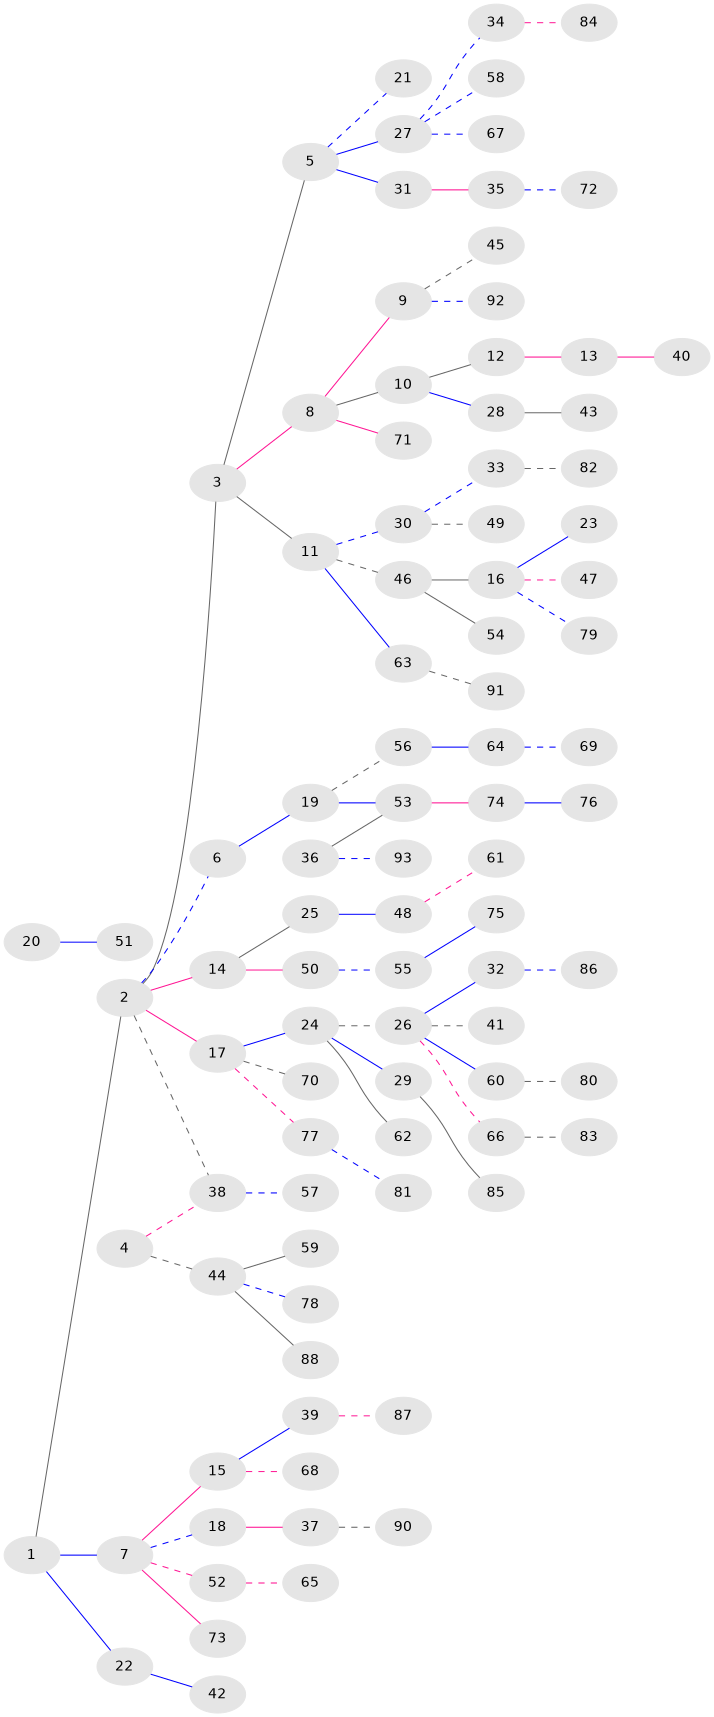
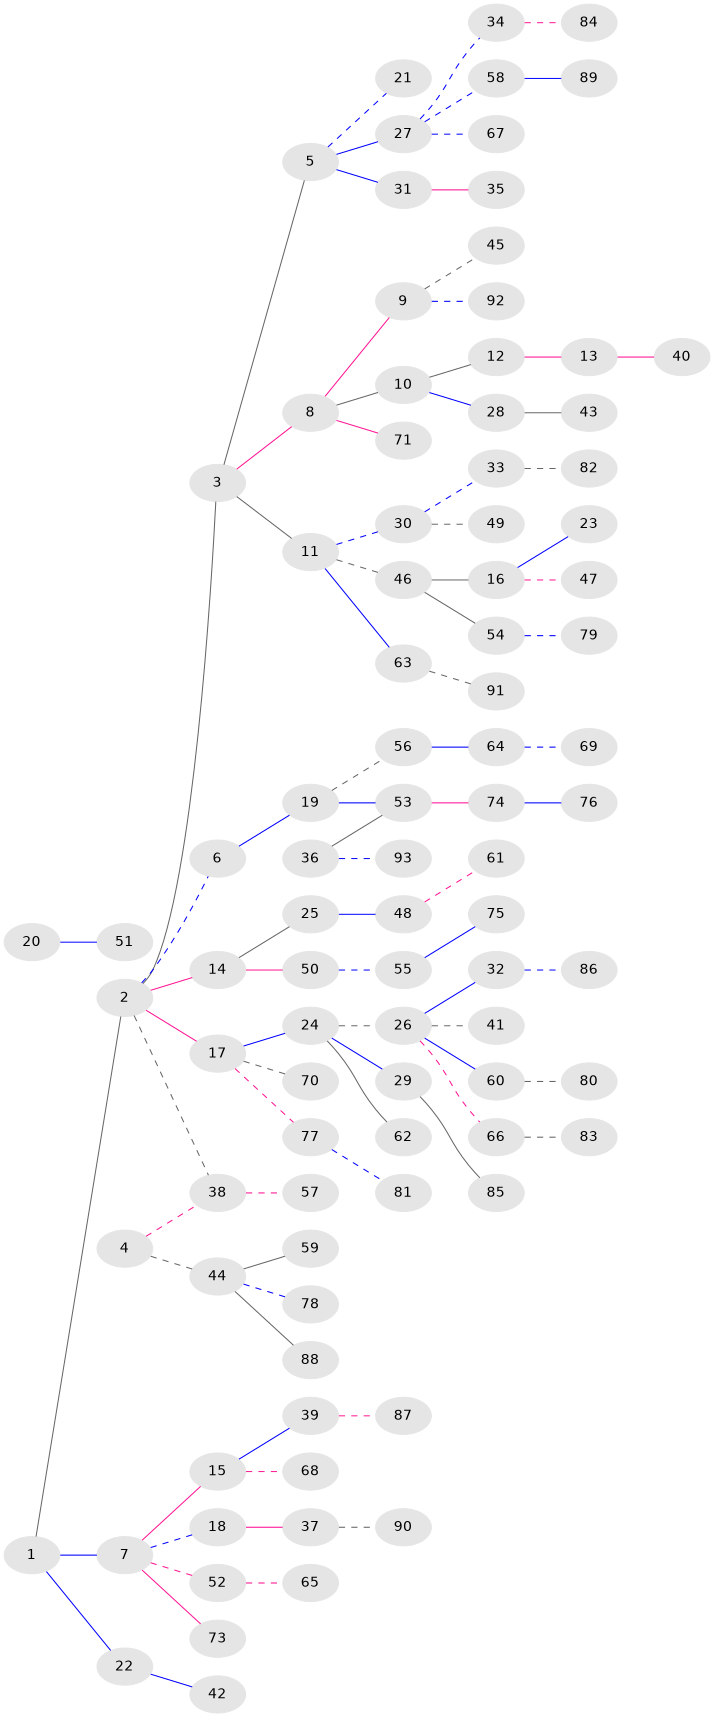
node "89": added
node "72": removed
edge "16" -- "79": now "54" -- "79"
edge "38" -- "57": color blue -> deeppink
